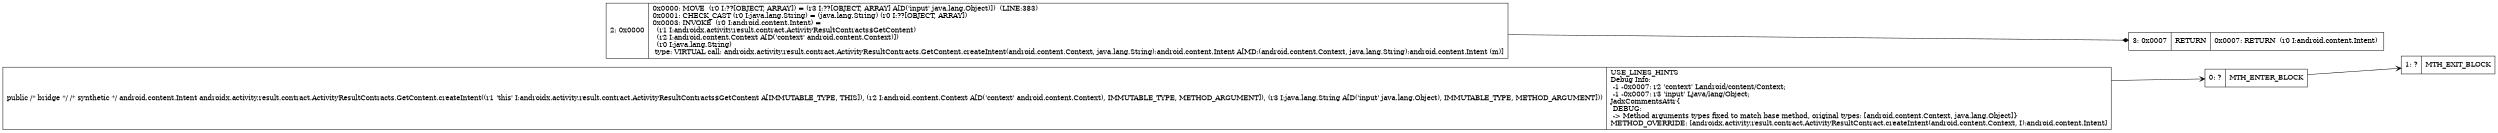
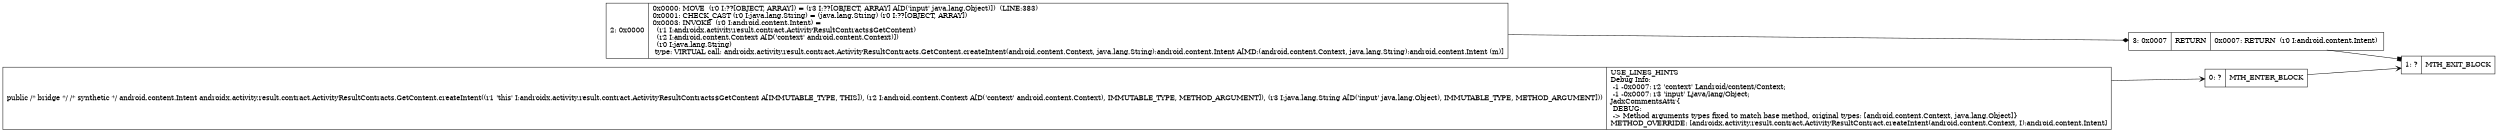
edge "3: 0x0007" -> "1: ?": added
